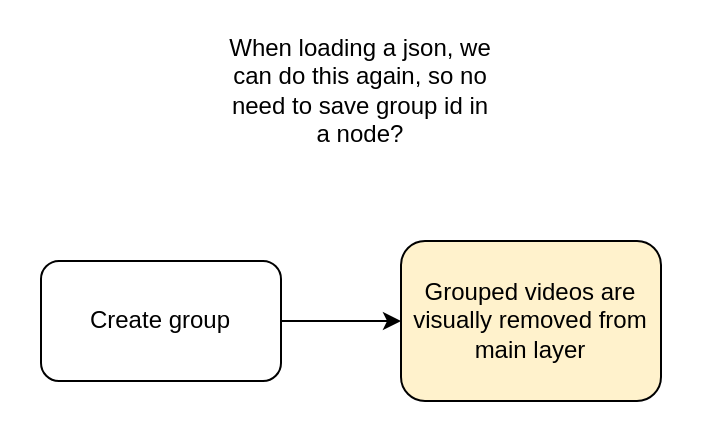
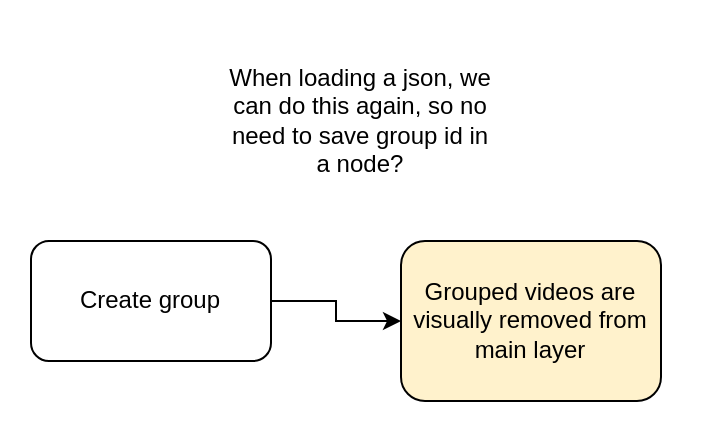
node "When loading a json, we can do this again, so no need to save group id in a node?": moved (361, 91) -> (361, 121)
node "Create group": moved (161, 321) -> (151, 301)
